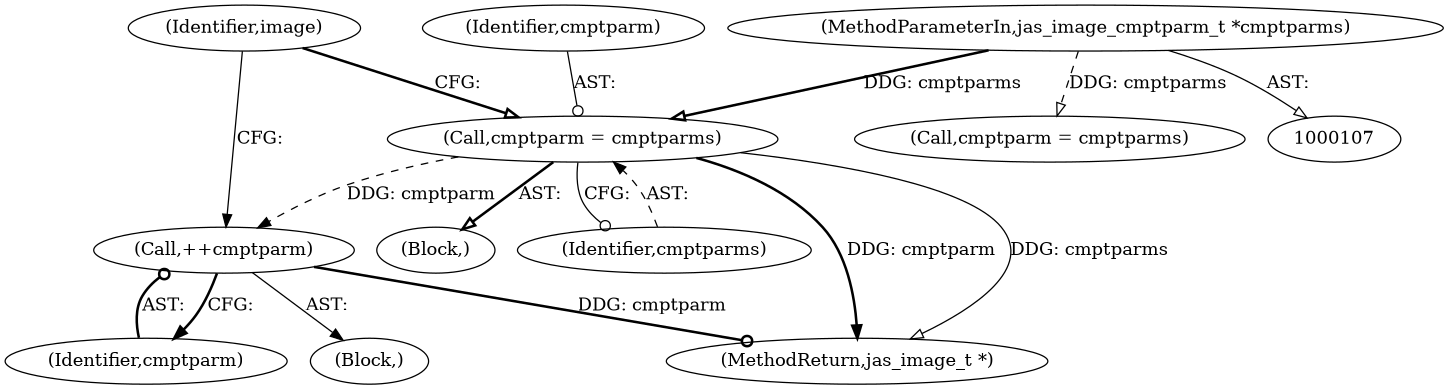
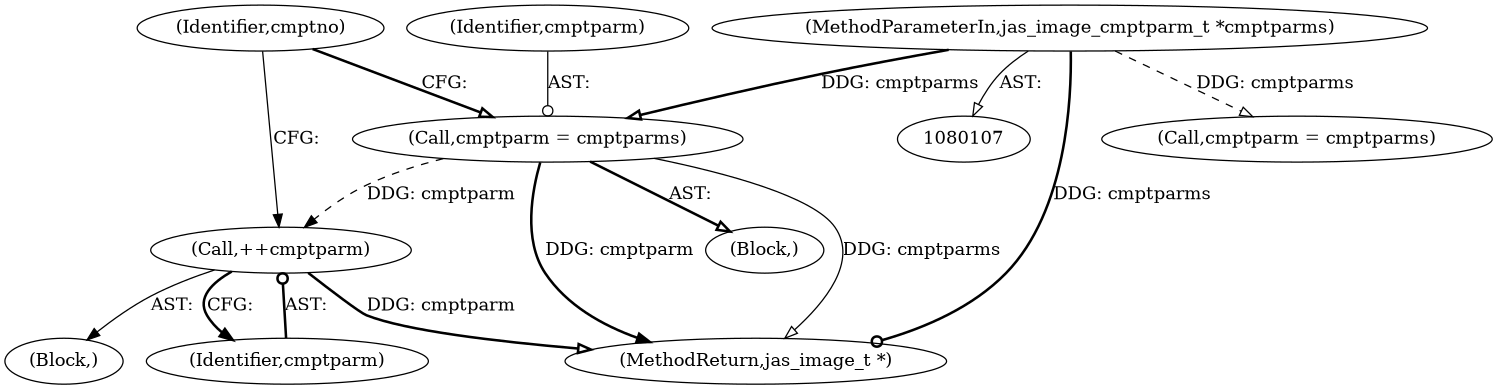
node "(Identifier,image)": label "(Identifier,image)" -> "(Identifier,cmptno)"
node "1000107": label "1000107" -> "1080107"
edge "(MethodParameterIn,jas_image_cmptparm_t *cmptparms)" -> "(MethodReturn,jas_image_t *)": added, label "DDG: cmptparms"
node "(Identifier,cmptparms)": removed
edge "(Call,++cmptparm)" -> "(MethodReturn,jas_image_t *)": arrowhead odot -> onormal
